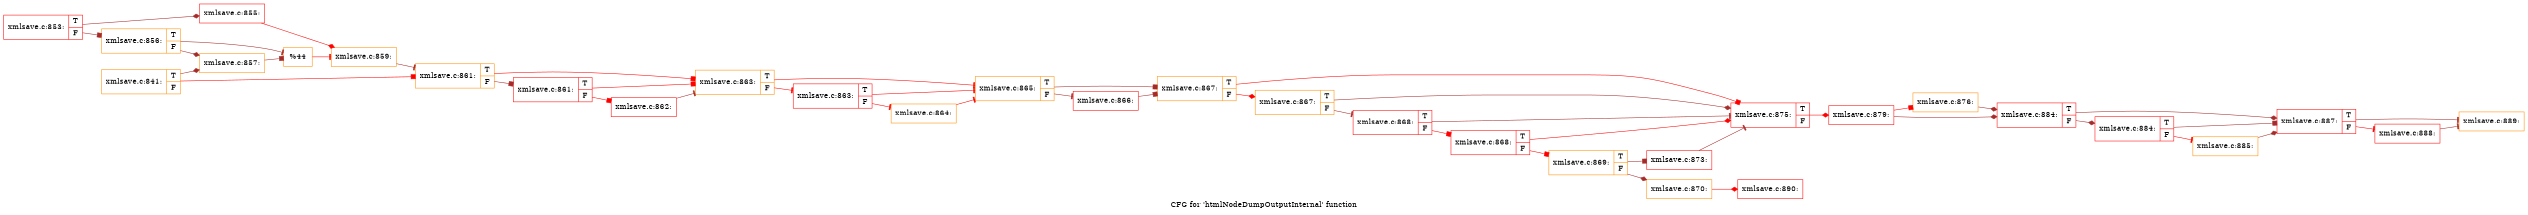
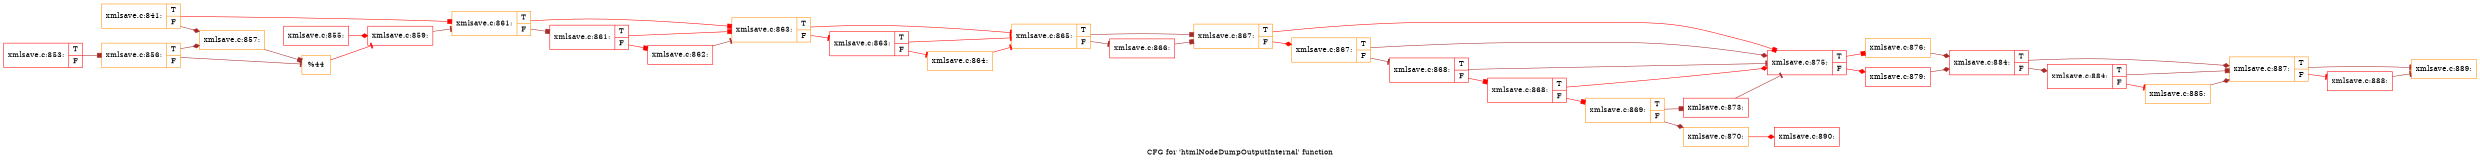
edge "xmlsave.c:853:" -> "xmlsave.c:855:": removed
node "xmlsave.c:859:": color darkorange -> red
edge "xmlsave.c:879:" -> "xmlsave.c:876:": now "xmlsave.c:875:" -> "xmlsave.c:876:"
node "xmlsave.c:887:": color red -> darkorange
